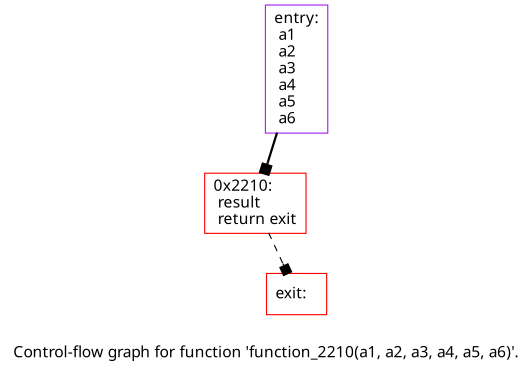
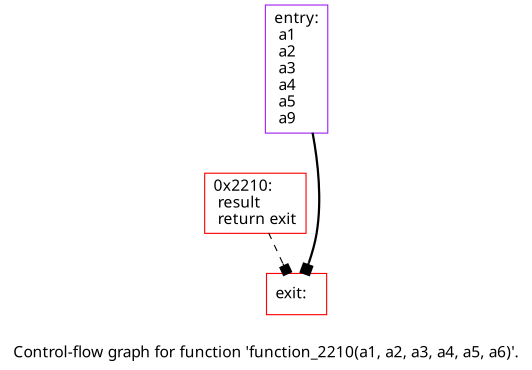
node "entry:": text "a6" -> "a9"
edge "entry:" -> "0x2210:": now "entry:" -> "exit:"
